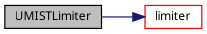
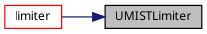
edge "UMISTLimiter" -> "limiter": reversed
